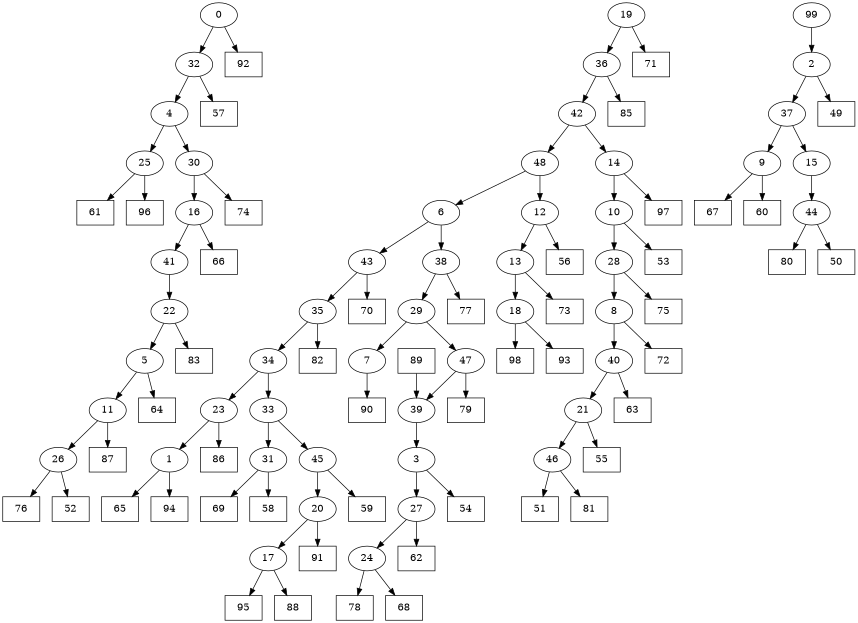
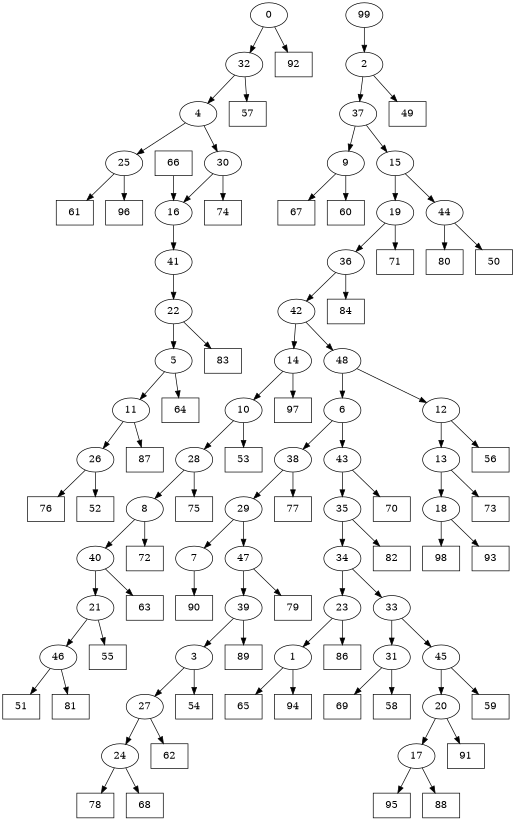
node "85": label "85" -> "84"
edge "15" -> "19": added
edge "16" -> "66": reversed
edge "89" -> "39": reversed
